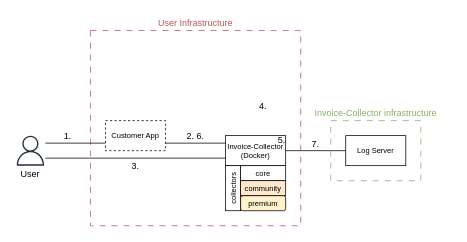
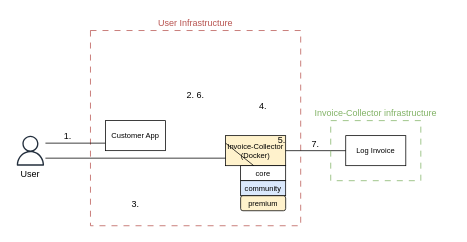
node "Customer App": style dashed -> solid
node "2. 6.": moved (195, 135) -> (195, 94)
edge "Customer App" -- "Invoice-Collector (Docker)": now "core" -- "Invoice-Collector (Docker)"
node "Invoice-Collector (Docker)": fillcolor #ffffff -> #fff2cc
node "Log Server": label "Log Server" -> "Log Invoice"
node "3.": moved (135, 165) -> (135, 203)
node "collectors": removed
node "community": fillcolor #ffe6cc -> #dae8fc
